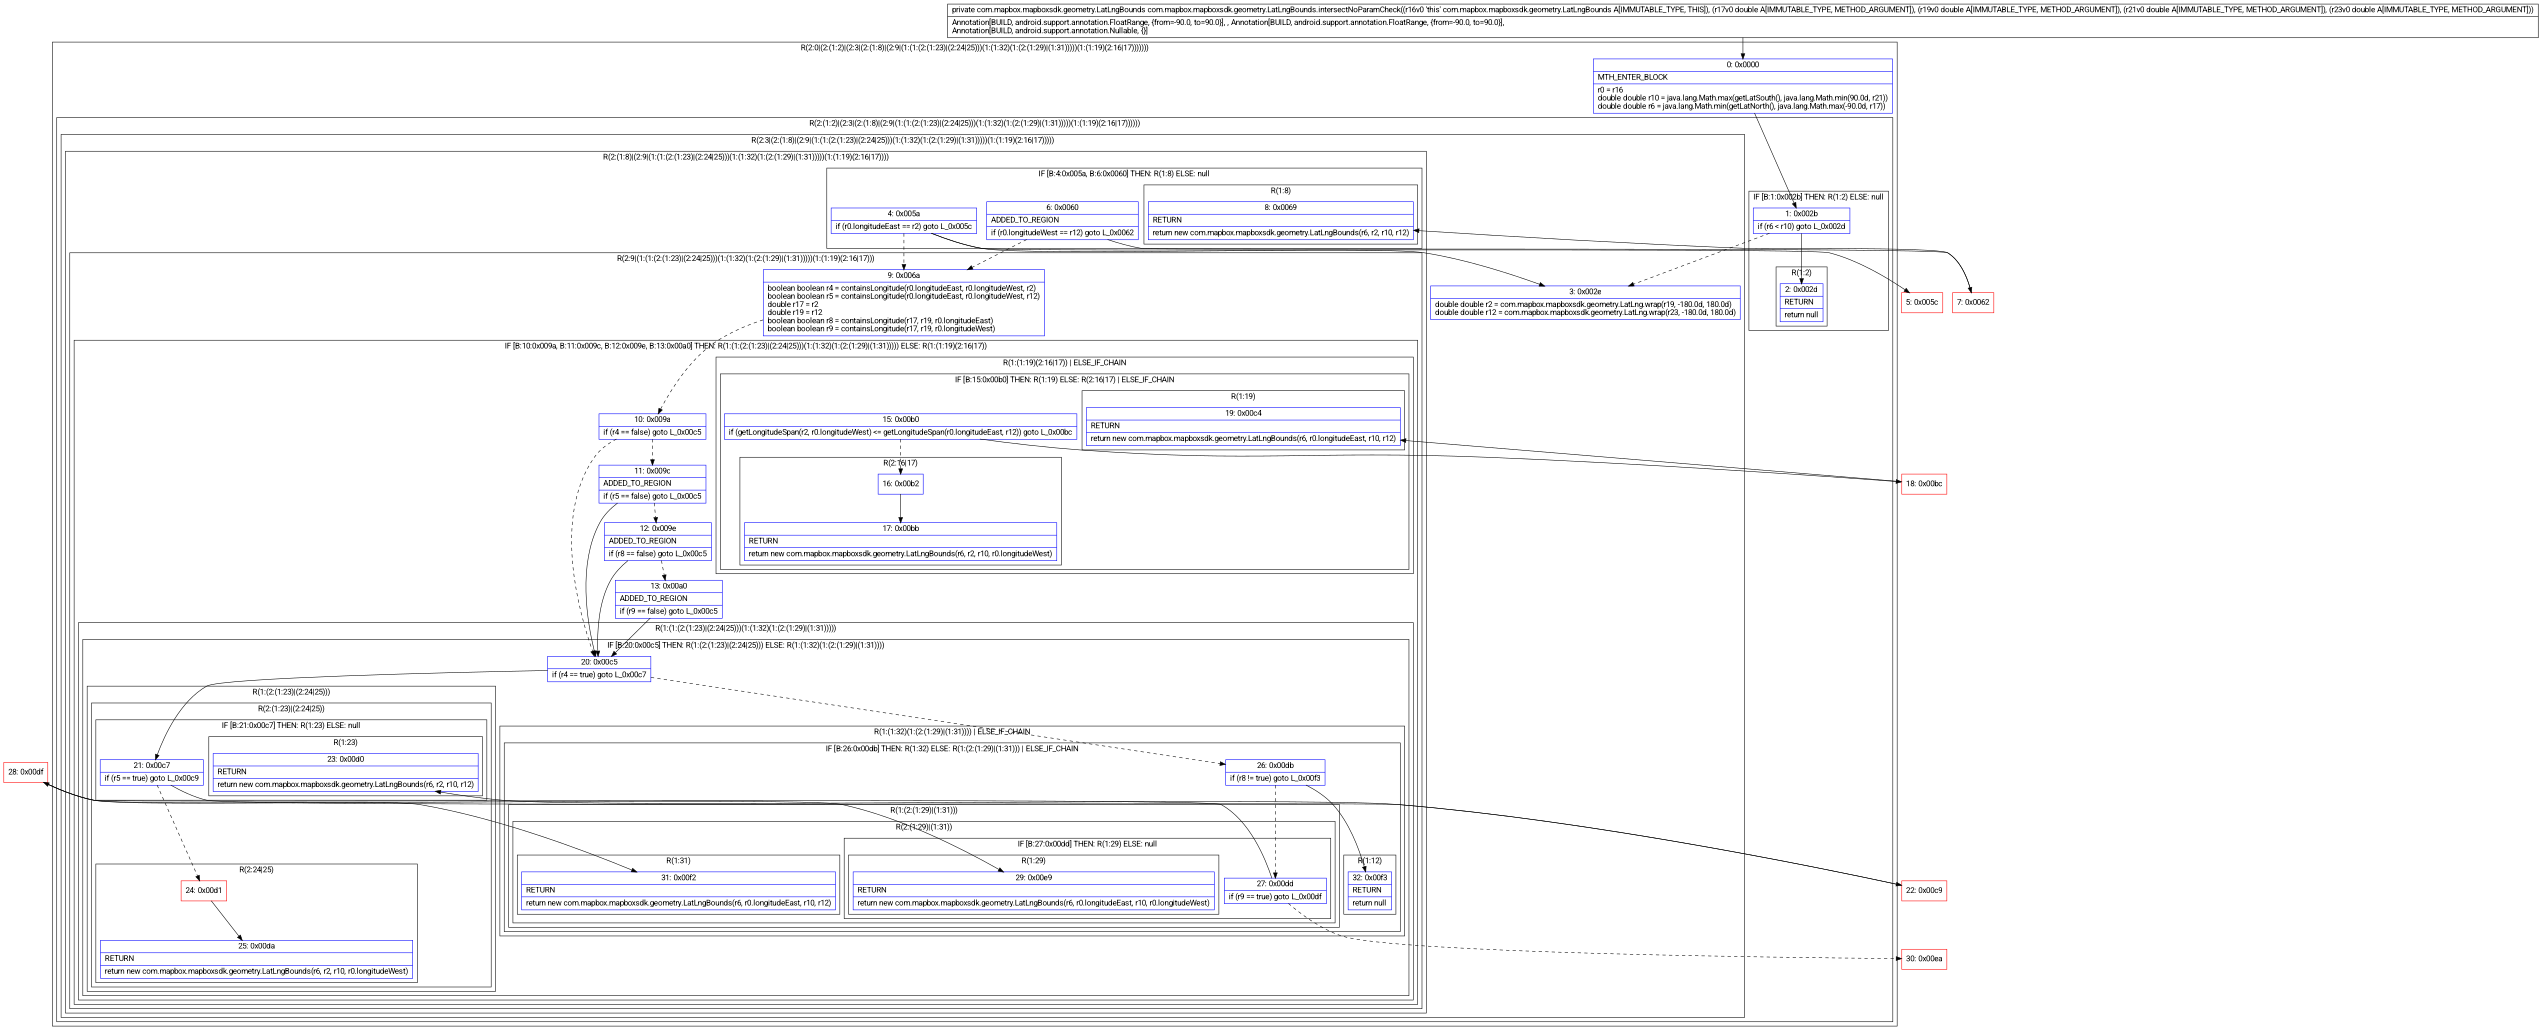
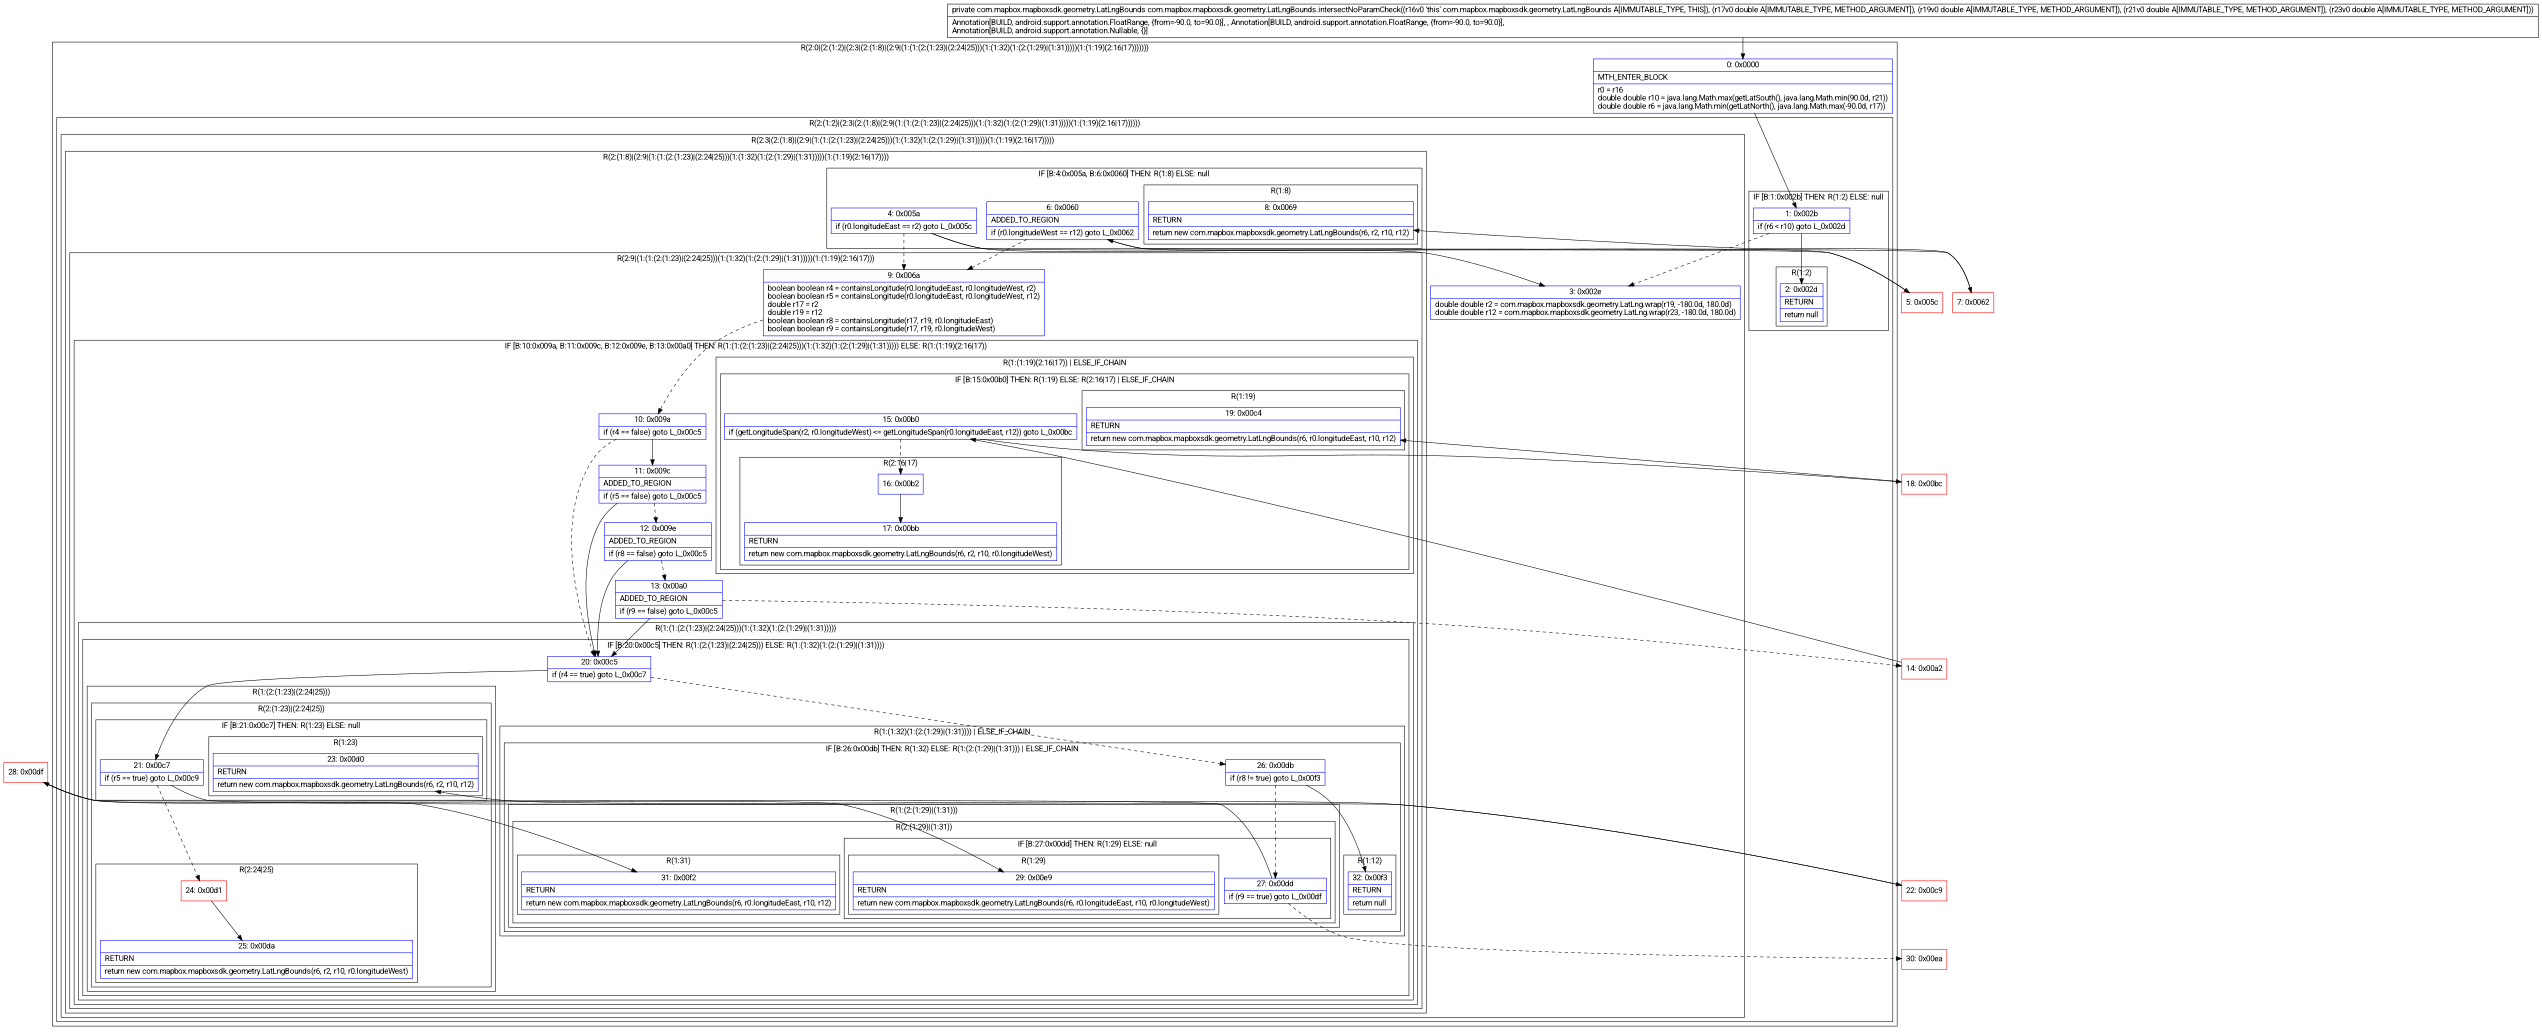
edge "5: 0x005c" -> "6: 0x0060": added
edge "10: 0x009a" -> "11: 0x009c": style dashed -> solid
node "14: 0x00a2": added
